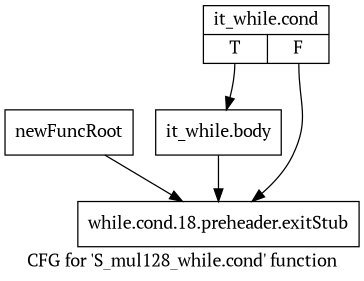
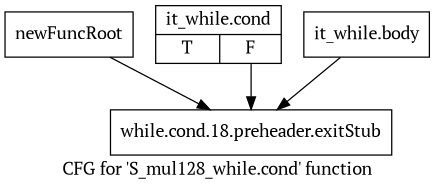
edge "it_while.cond" -> "it_while.body": removed
